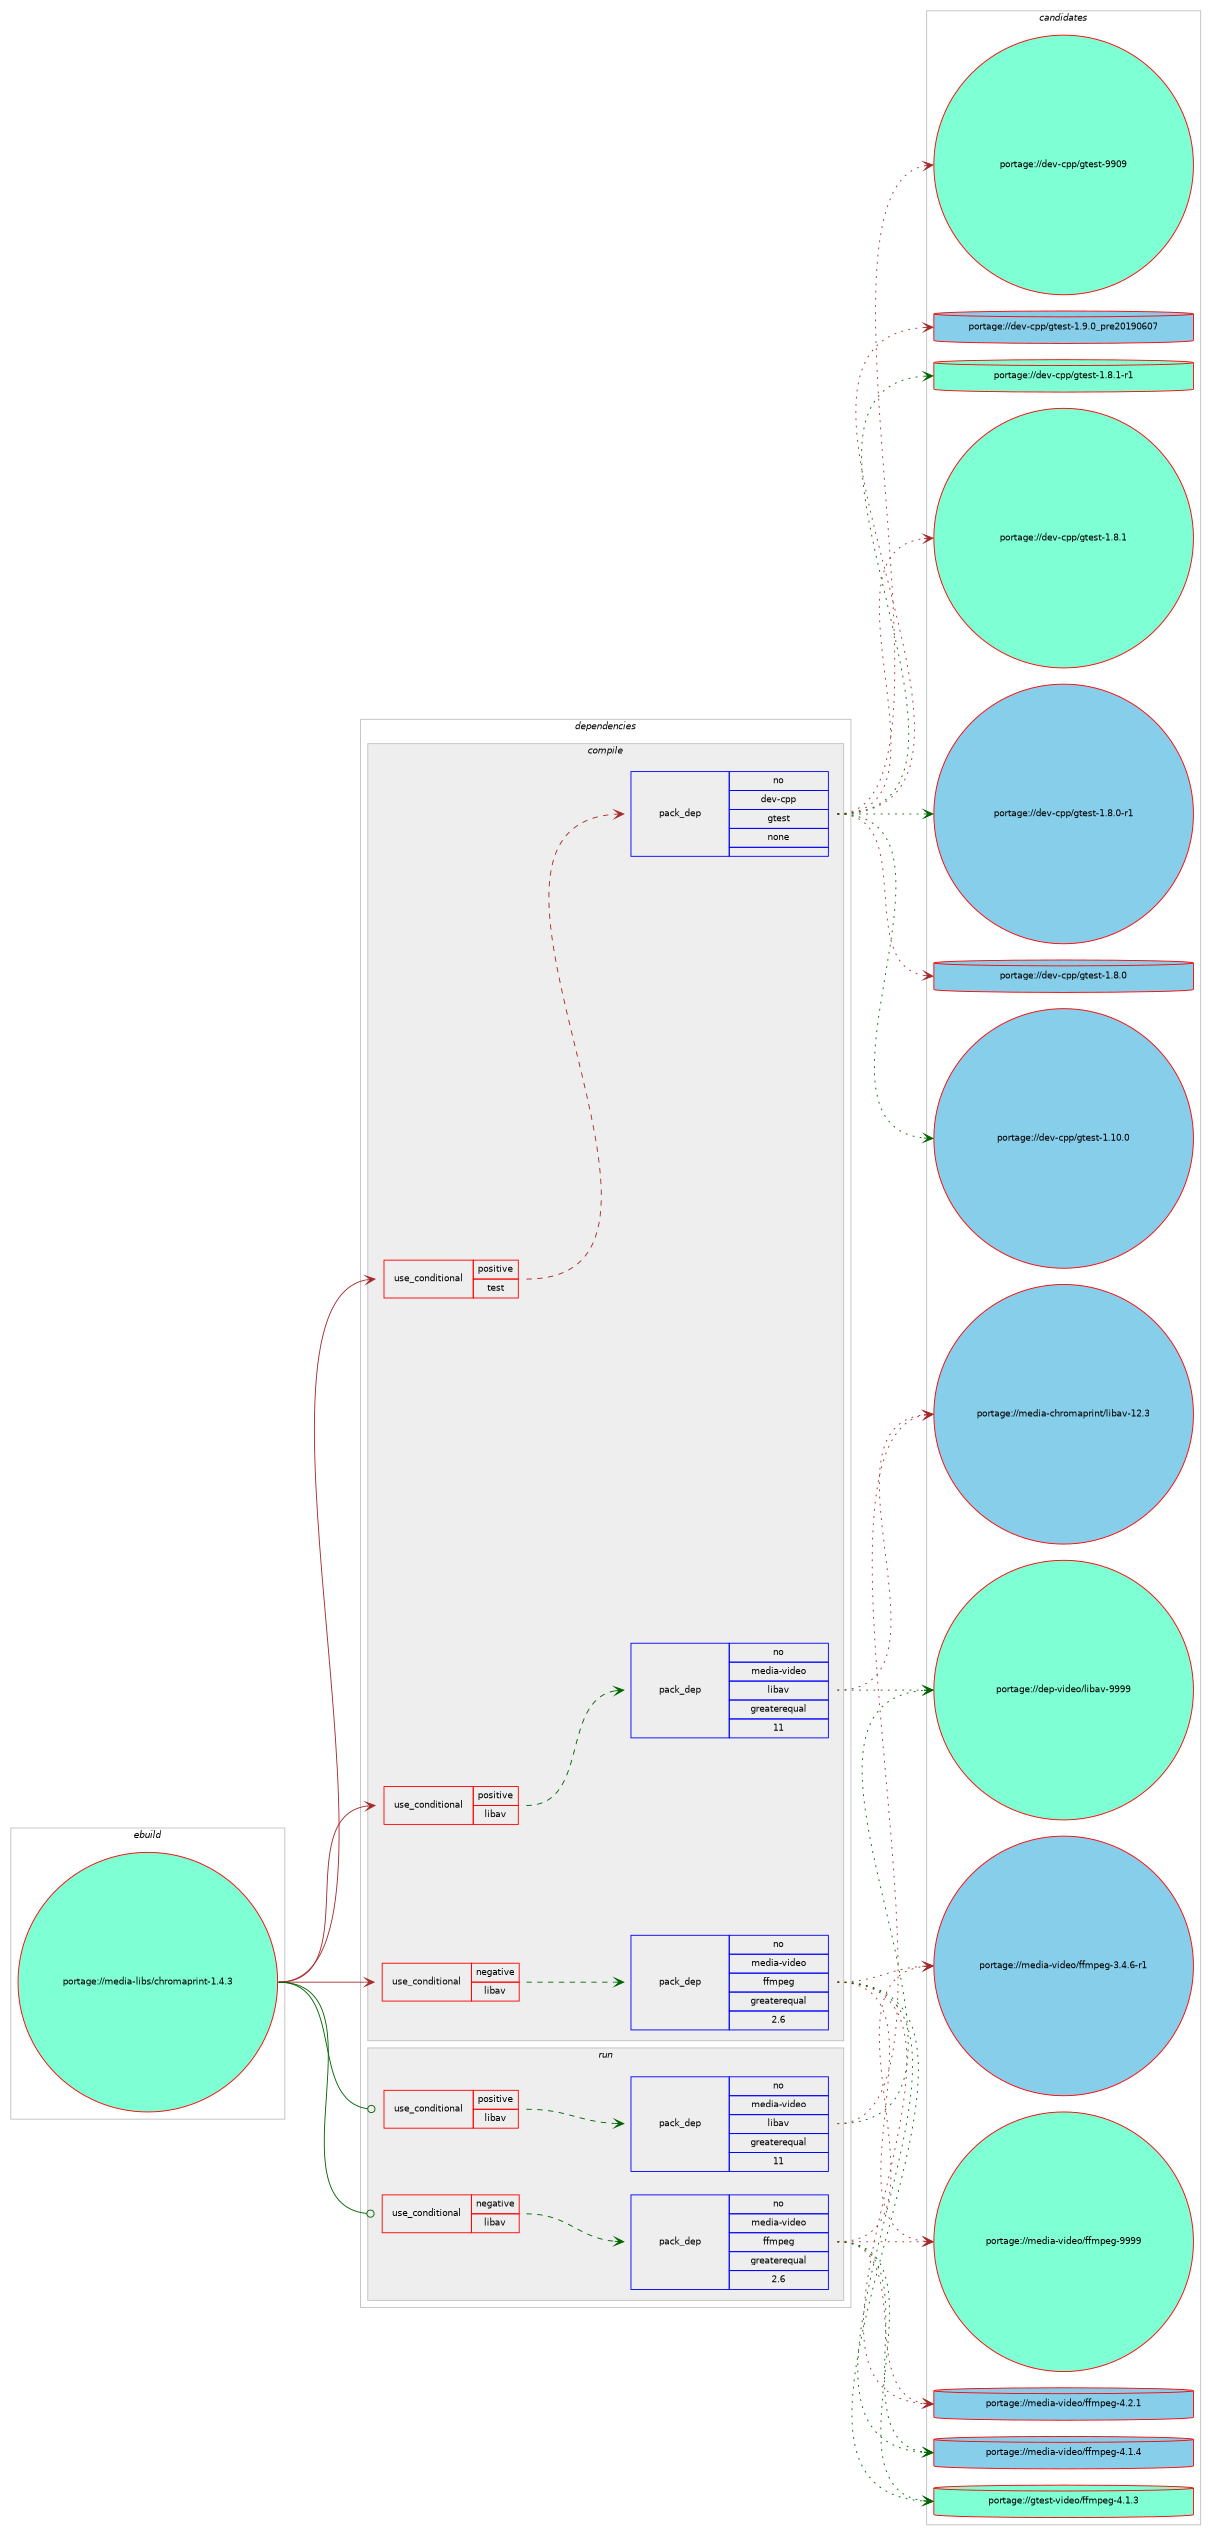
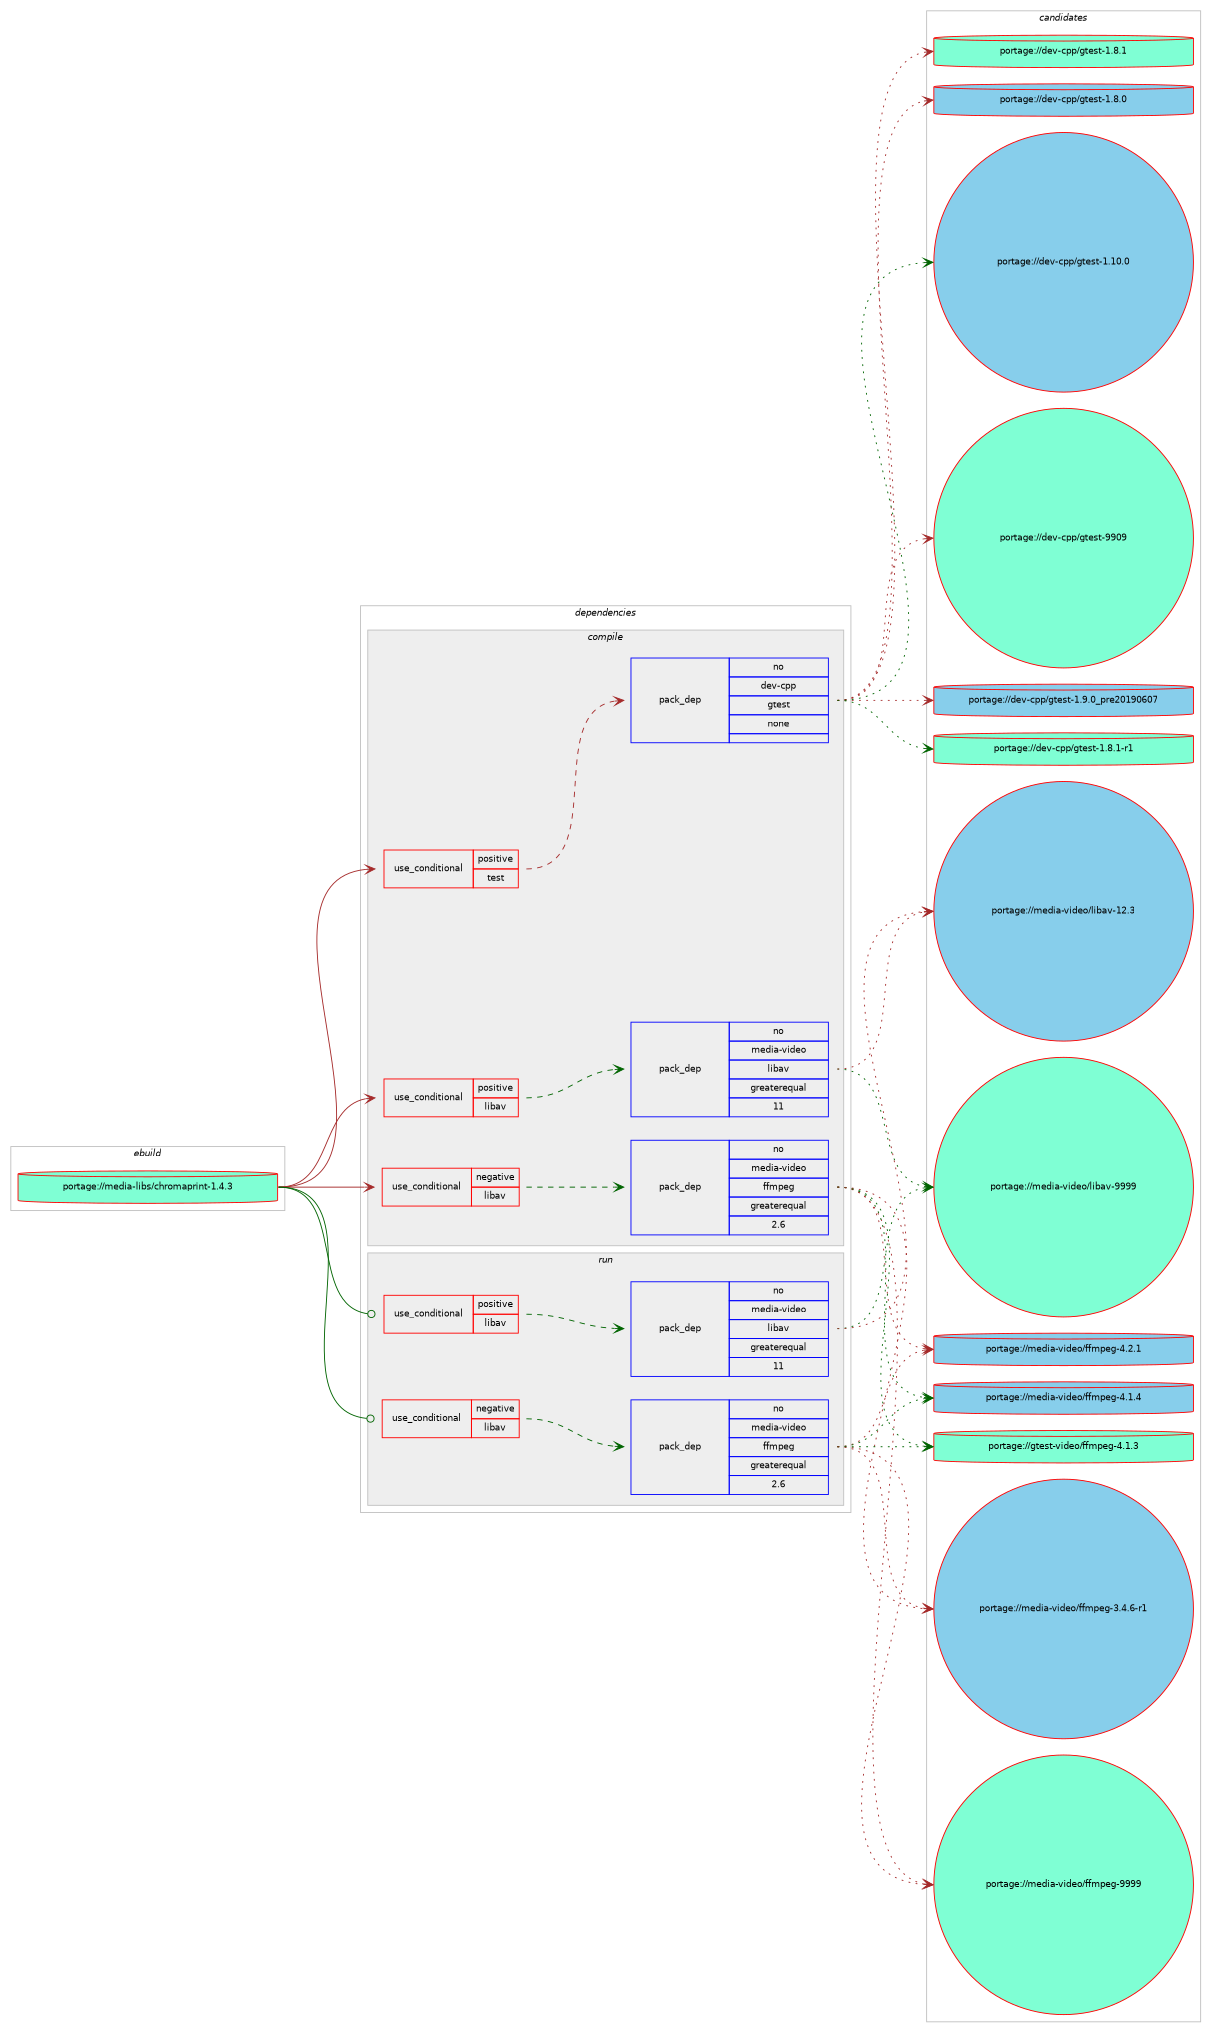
node "portage://dev-cpp/gtest-1.8.1": shape circle -> cylinder
node "portage://dev-cpp/gtest-1.8.0-r1": removed
node "portage://media-chromaprint/libav-12.3": label "portage://media-chromaprint/libav-12.3" -> "portage://media-video/libav-12.3"
node "portage://dep-video/libav-9999": label "portage://dep-video/libav-9999" -> "portage://media-video/libav-9999"
node "portage://media-libs/chromaprint-1.4.3": shape circle -> cylinder
